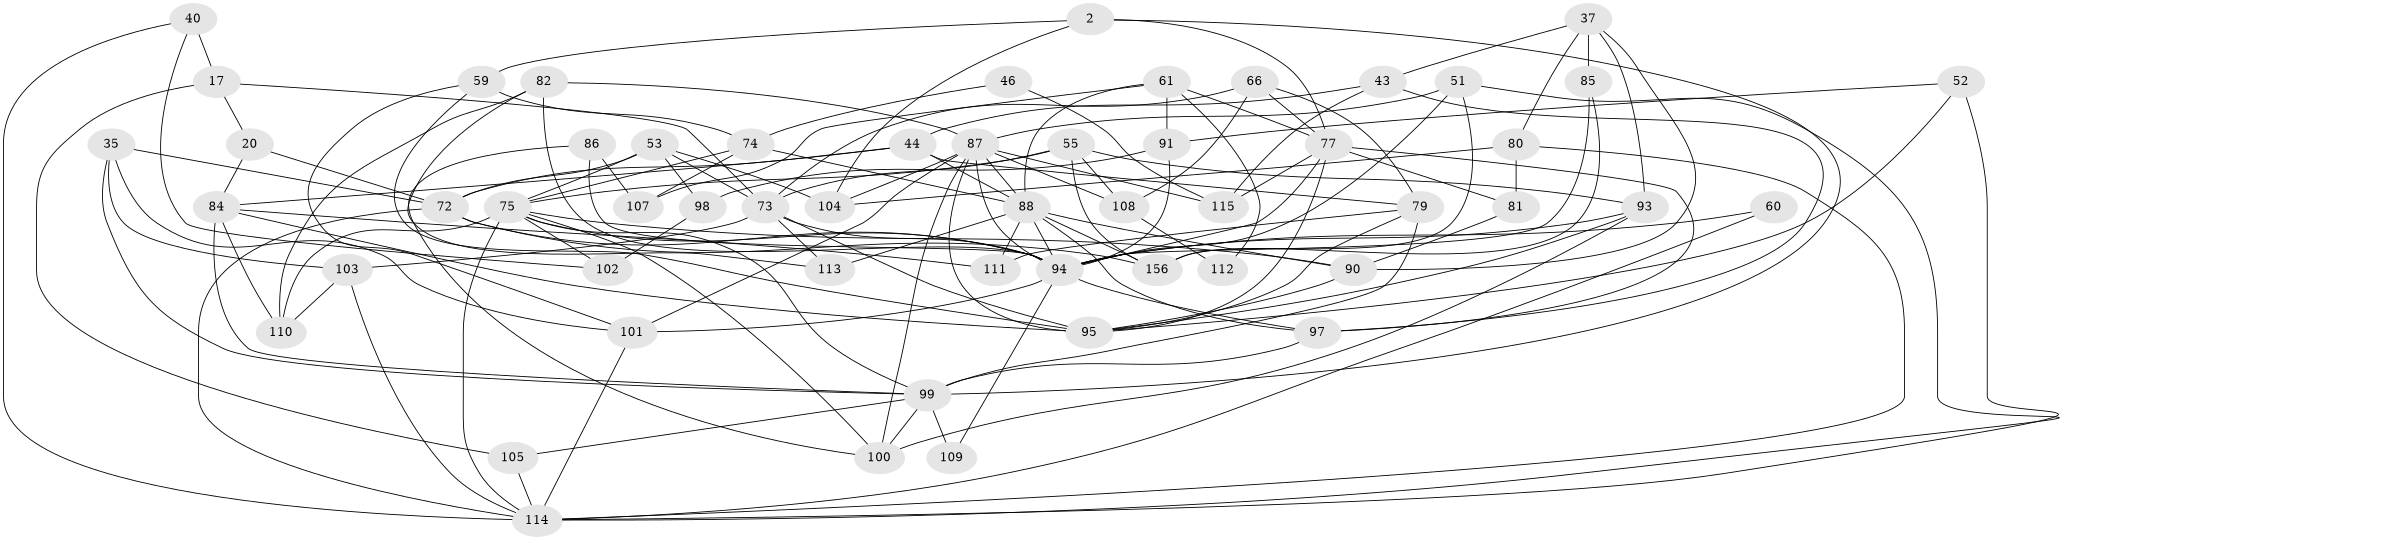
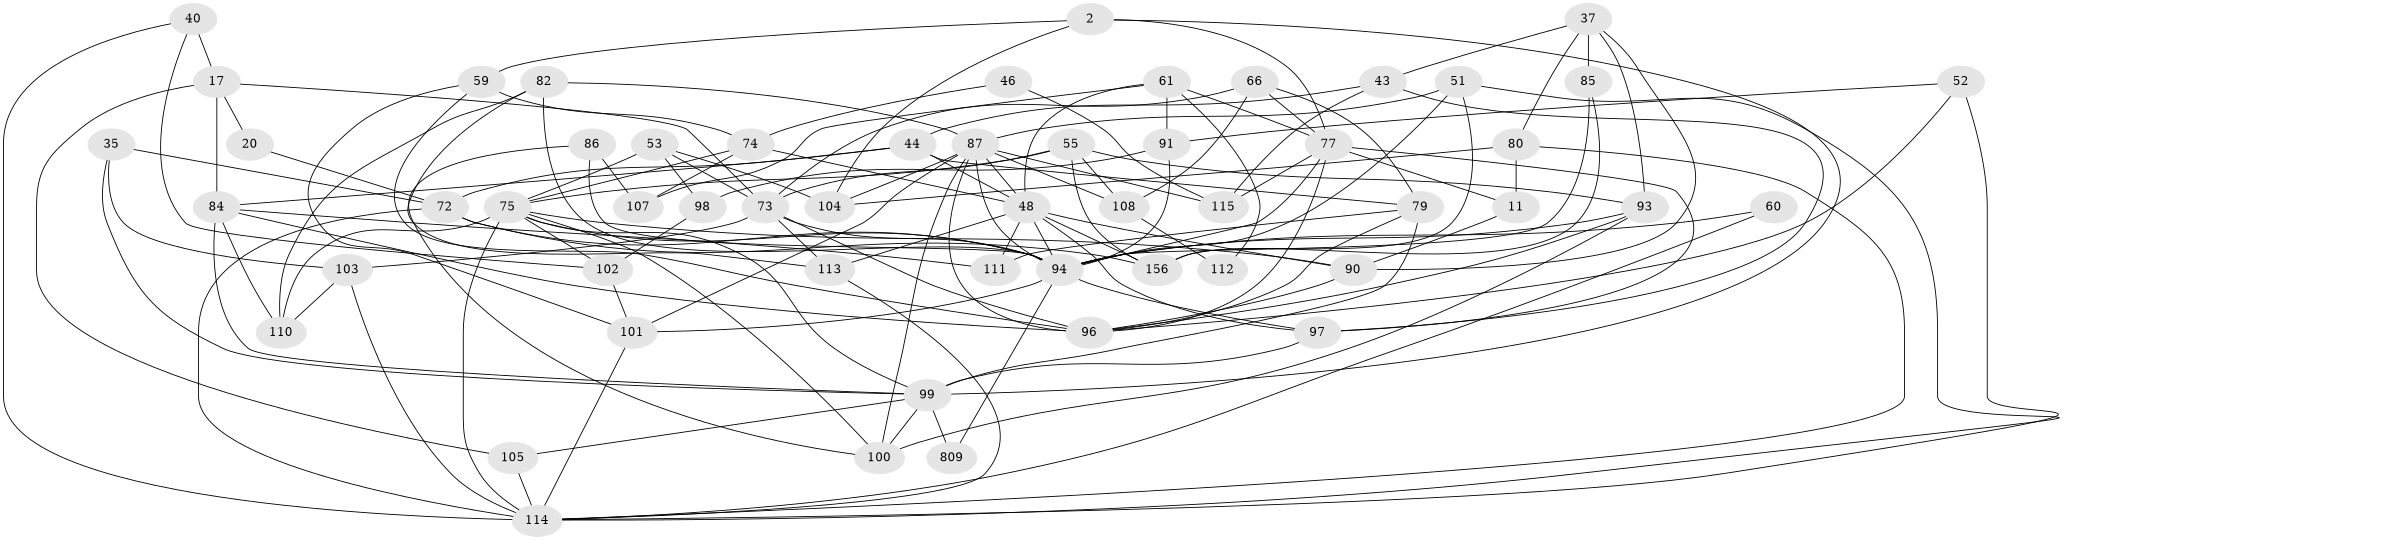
edge "20" -- "84": now "17" -- "84"
edge "53" -- "72": removed
node "88": label "88" -> "48"
node "81": label "81" -> "11"
edge "35" -- "101": now "102" -- "101"
node "95": label "95" -> "96"
node "109": label "109" -> "809"
edge "113" -- "114": added
